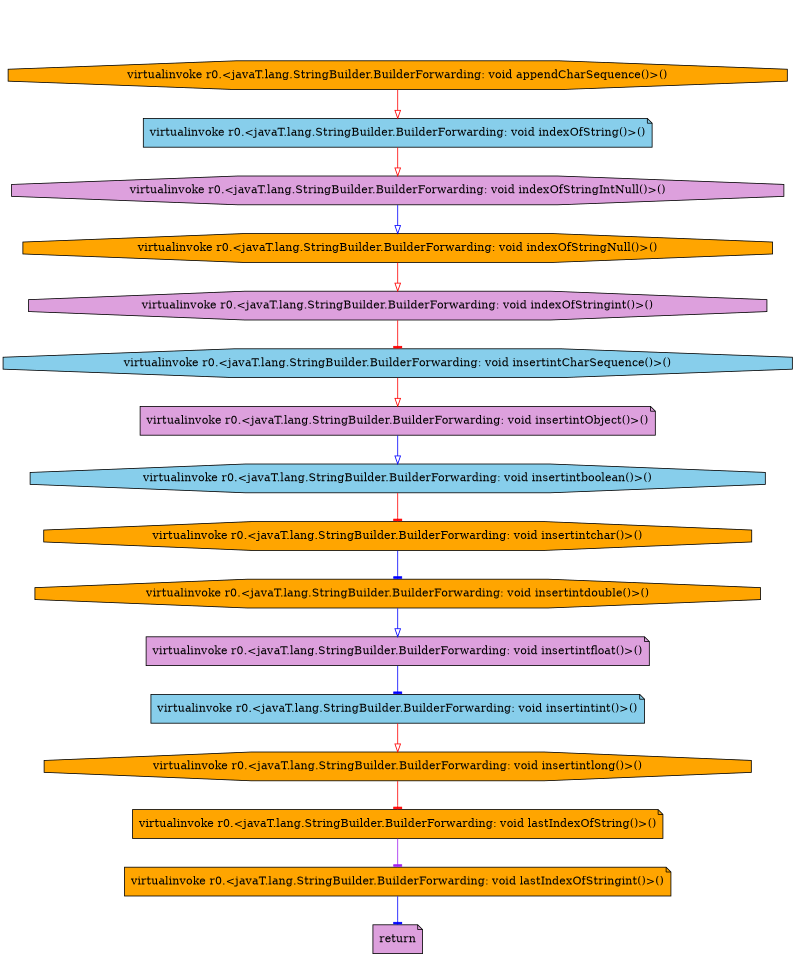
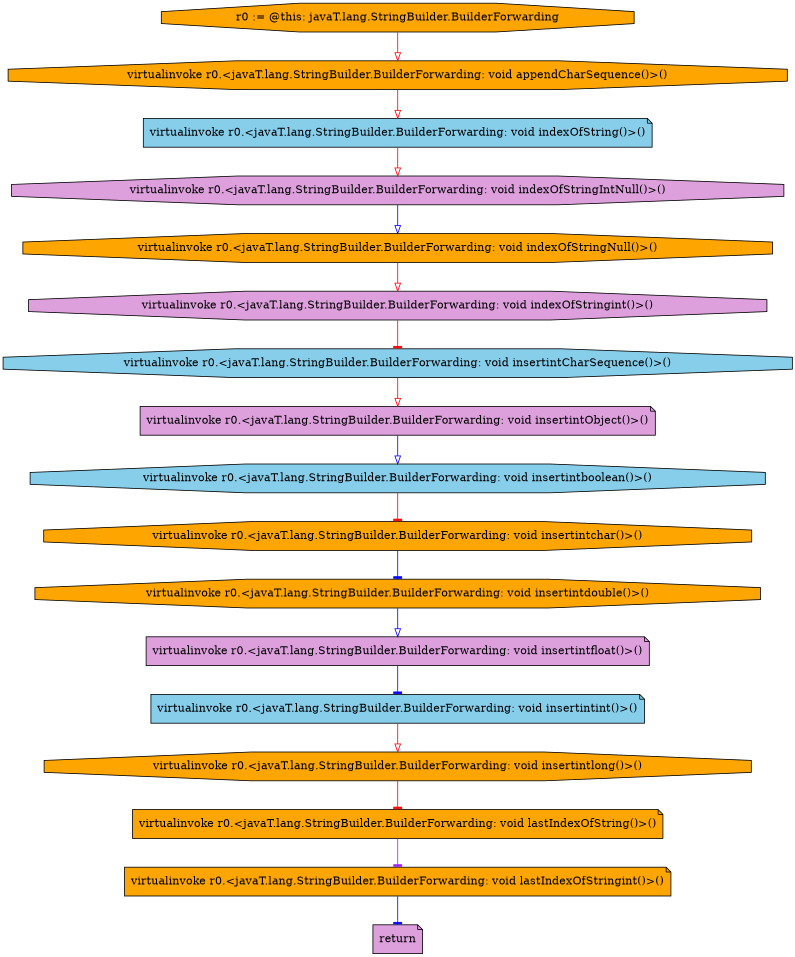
node "r0 := @this: javaT.lang.StringBuilder.BuilderForwarding": added
